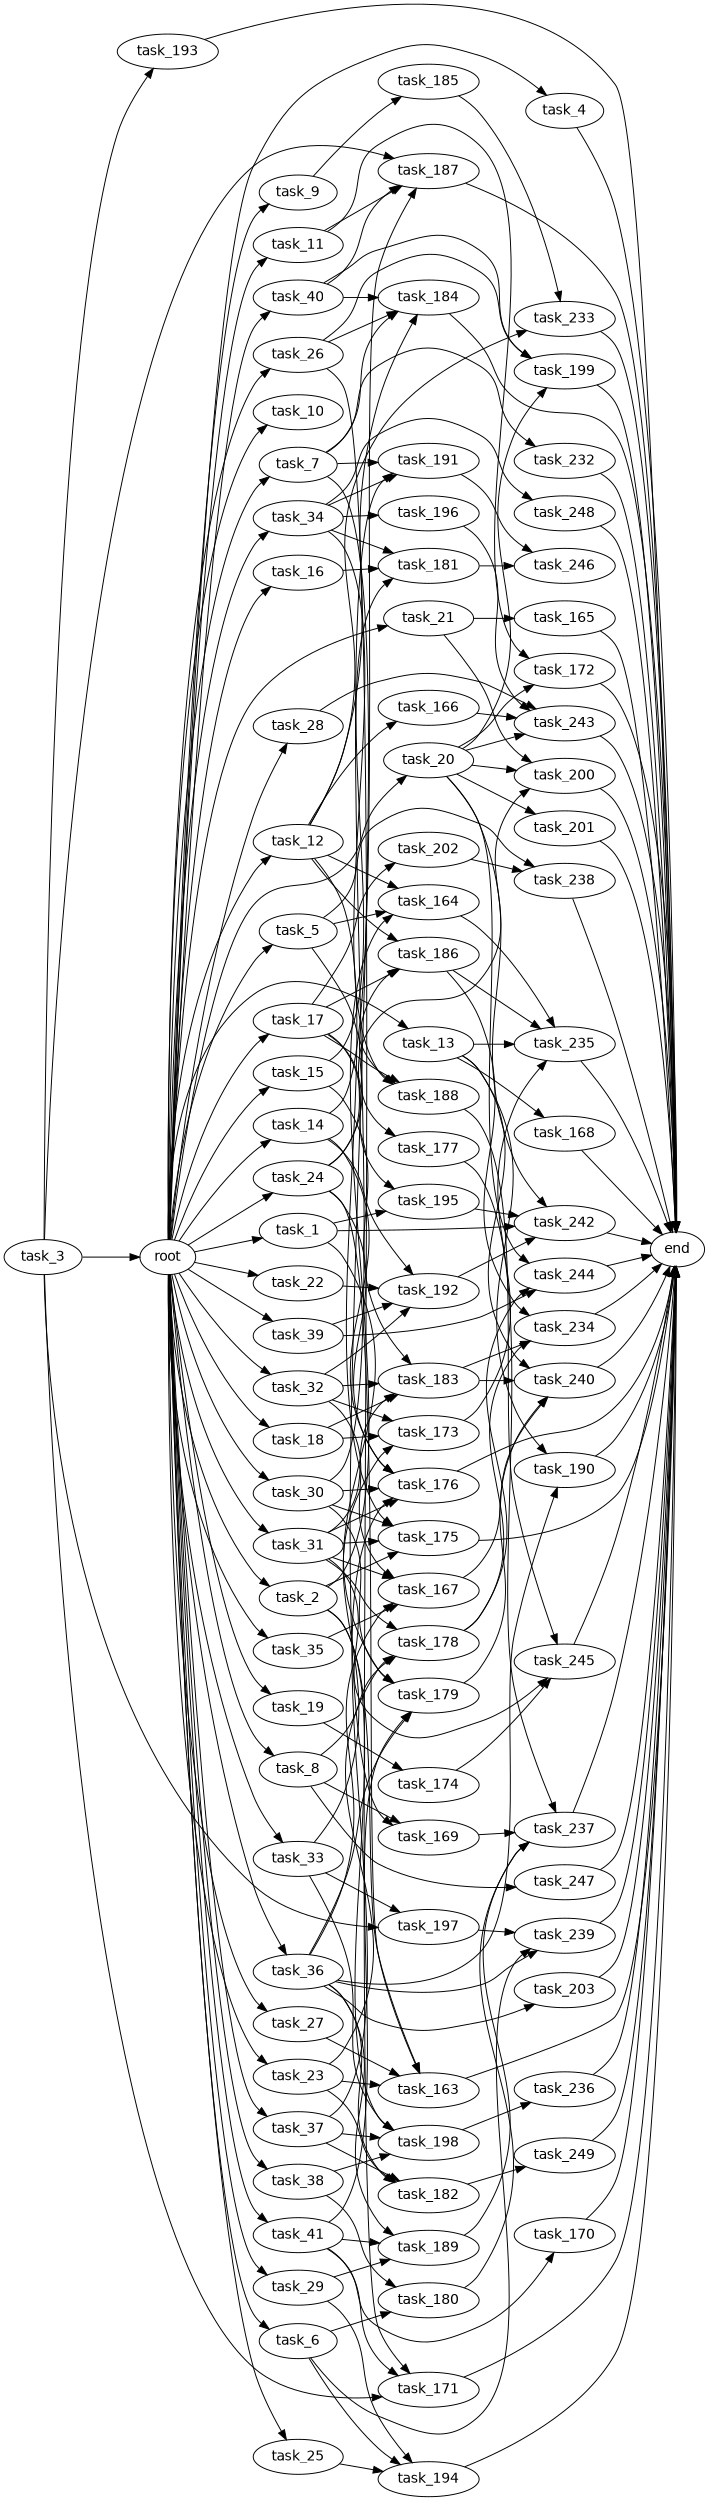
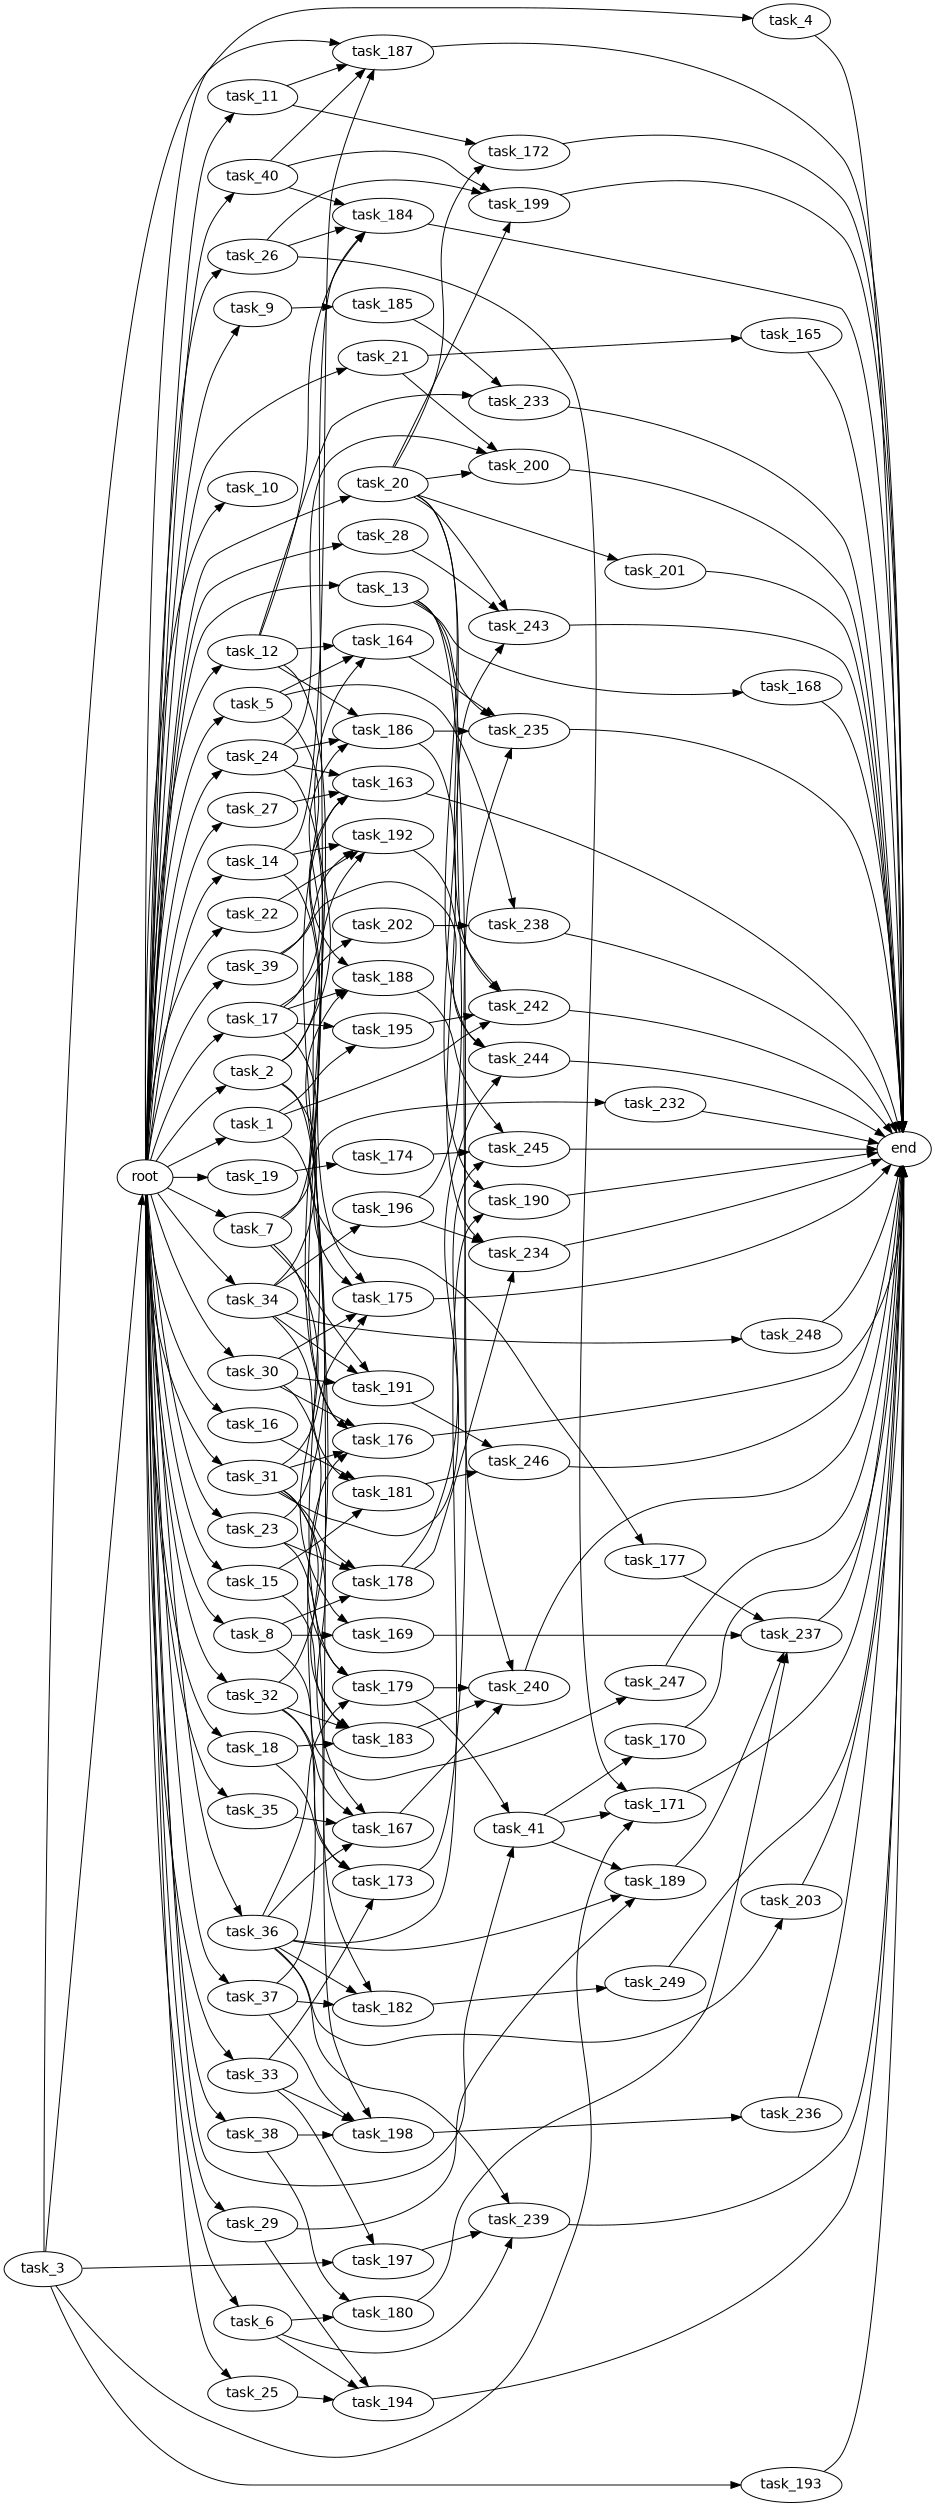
node "task_166": removed
edge "task_183" -> "task_234": now "task_196" -> "task_234"
edge "task_246" -> "end": added
edge "task_41" -> "task_179": reversed
